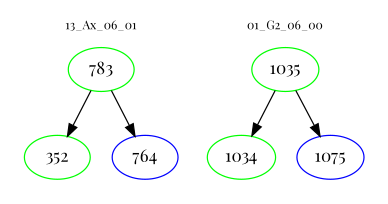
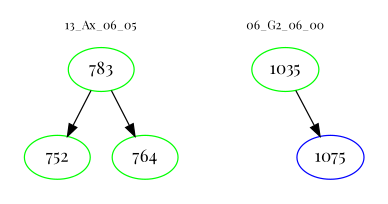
cluster "13_Ax_06_01": label "13_Ax_06_01" -> "13_Ax_06_05"
cluster "01_G2_06_00": label "01_G2_06_00" -> "06_G2_06_00"
node "352": label "352" -> "752"
node "764": color blue -> green
node "1034": removed
